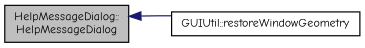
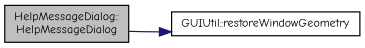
edge "GUIUtil::restoreWindowGeometry" -> "HelpMessageDialog:: HelpMessageDialog": reversed
